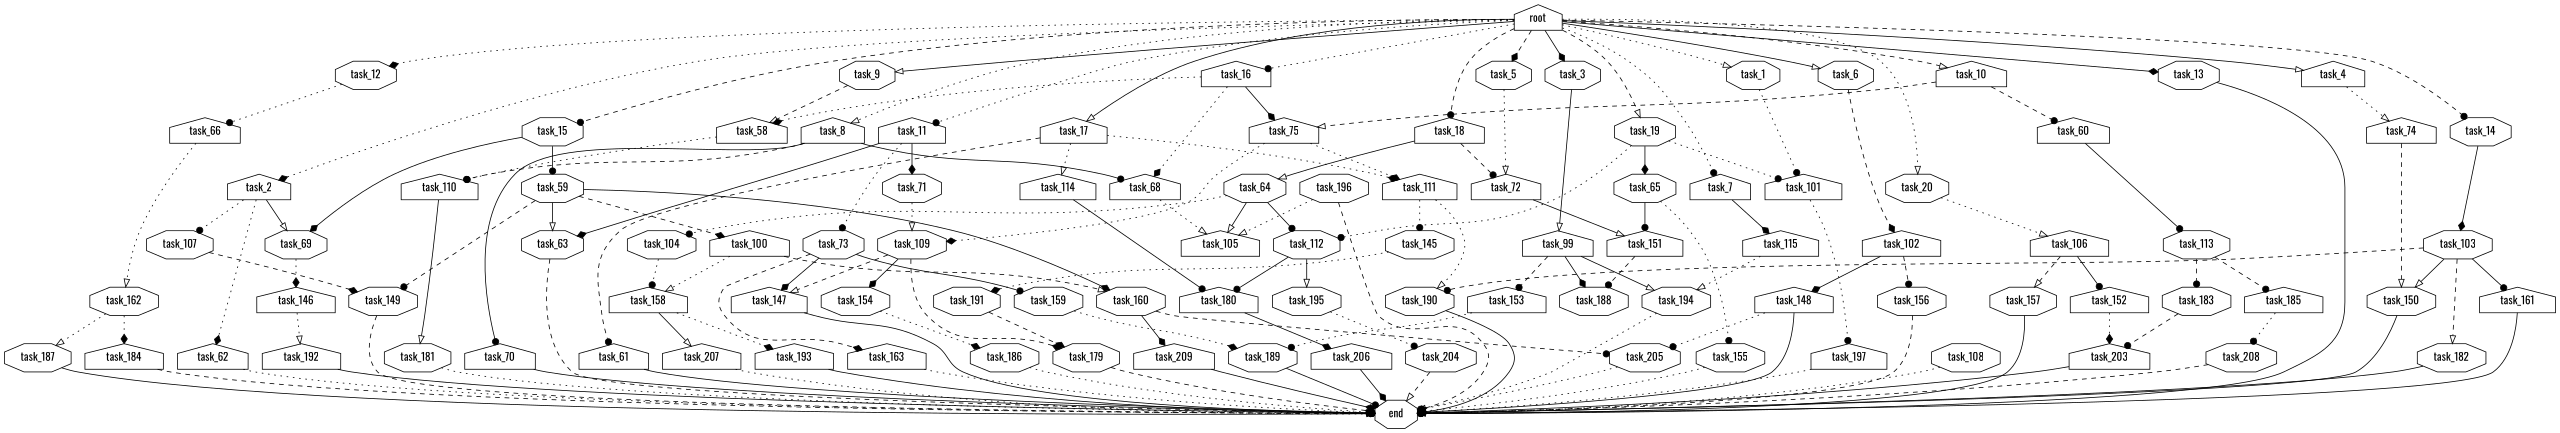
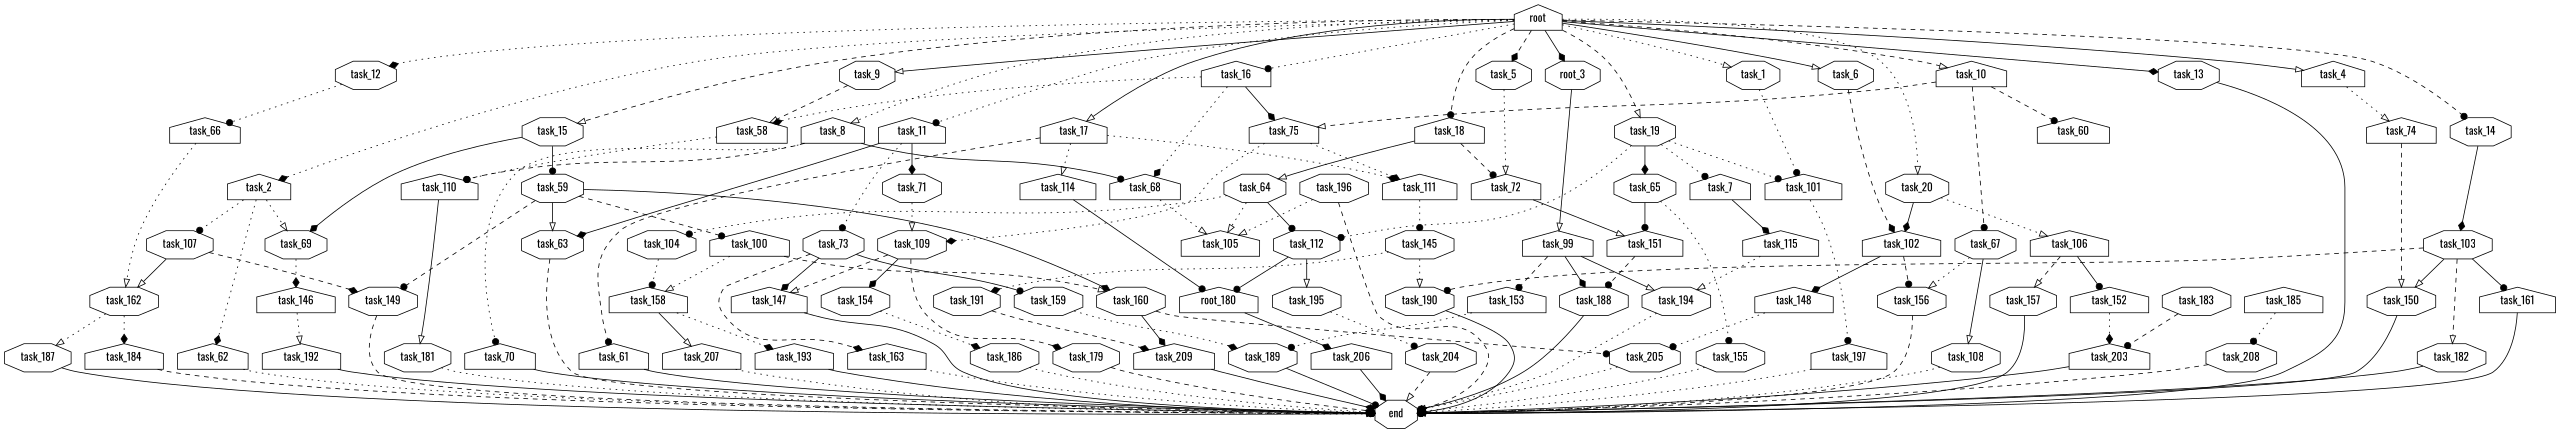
edge "root" -> "task_15": arrowhead dot -> onormal
node "task_3": label "task_3" -> "root_3"
edge "root" -> "task_7": now "task_19" -> "task_7"
edge "task_8" -> "task_70": style solid -> dotted
edge "task_2" -> "task_69": style solid -> dotted
edge "task_59" -> "task_100": arrowhead diamond -> dot
edge "task_20" -> "task_102": added
edge "task_64" -> "task_105": style solid -> dotted
edge "task_111" -> "task_190": now "task_145" -> "task_190"
node "task_67": added
node "task_113": removed
edge "task_107" -> "task_162": added
node "task_180": label "task_180" -> "root_180"
edge "task_191" -> "task_179": now "task_191" -> "task_209"
edge "task_148" -> "end": now "task_188" -> "end"
